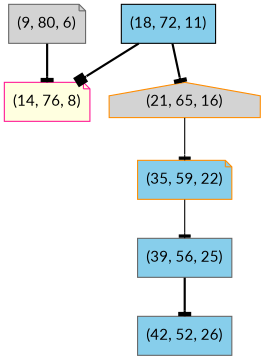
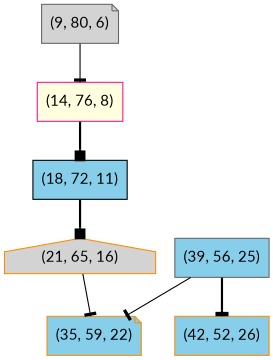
edge "(9, 80, 6)" -> "(14, 76, 8)": style bold -> solid
edge "(18, 72, 11)" -> "(14, 76, 8)": reversed
edge "(18, 72, 11)" -> "(21, 65, 16)": arrowhead tee -> box
node "(14, 76, 8)": shape note -> box
edge "(35, 59, 22)" -> "(39, 56, 25)": reversed
node "(42, 52, 26)": color gray40 -> darkorange
